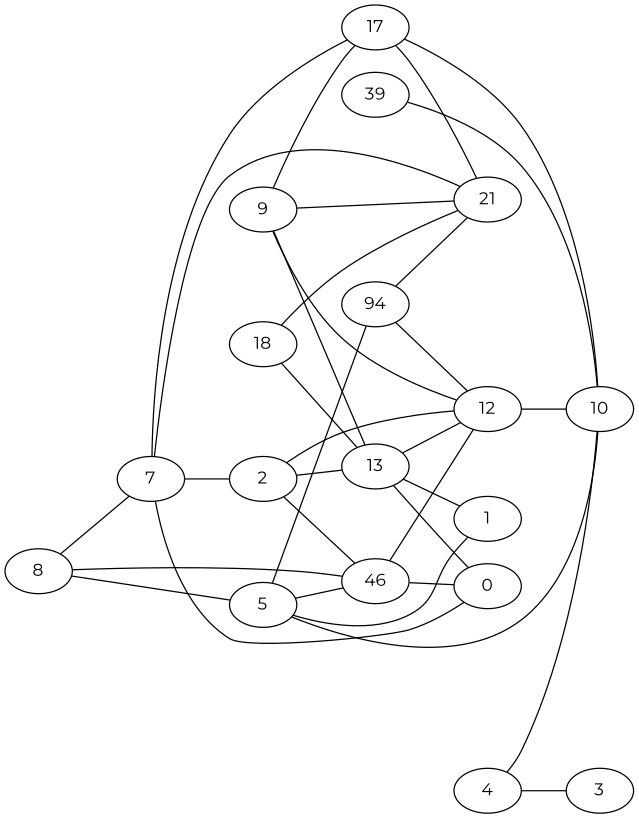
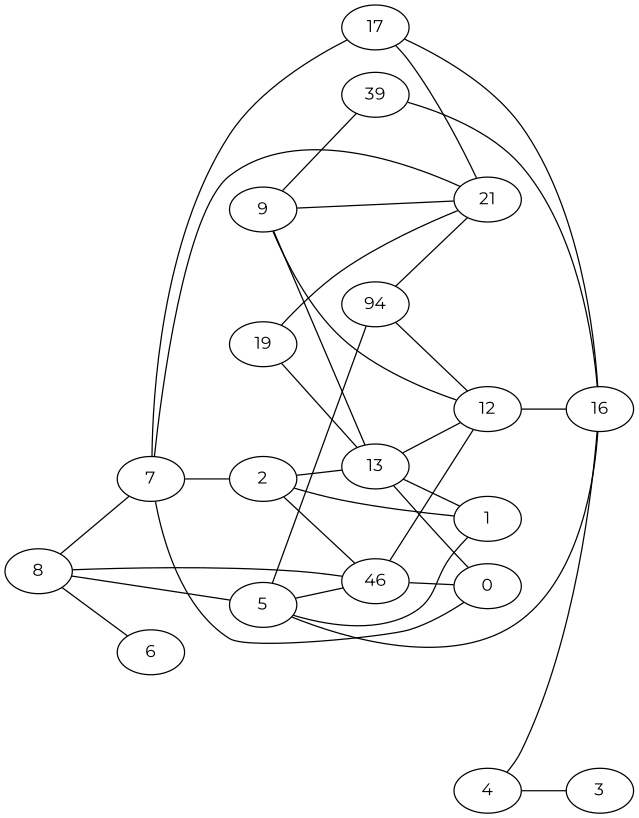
edge "17" -- "9": now "39" -- "9"
node "18": label "18" -> "19"
node "10": label "10" -> "16"
edge "12" -- "2": now "1" -- "2"
node "6": added
